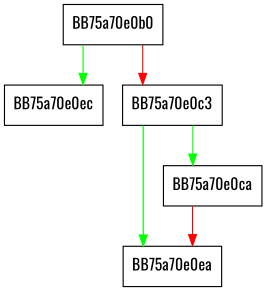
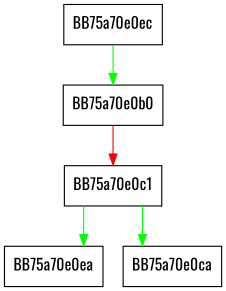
edge "BB75a70e0b0" -> "BB75a70e0ec": reversed
node "BB75a70e0c3": label "BB75a70e0c3" -> "BB75a70e0c1"
edge "BB75a70e0ca" -> "BB75a70e0ea": removed
